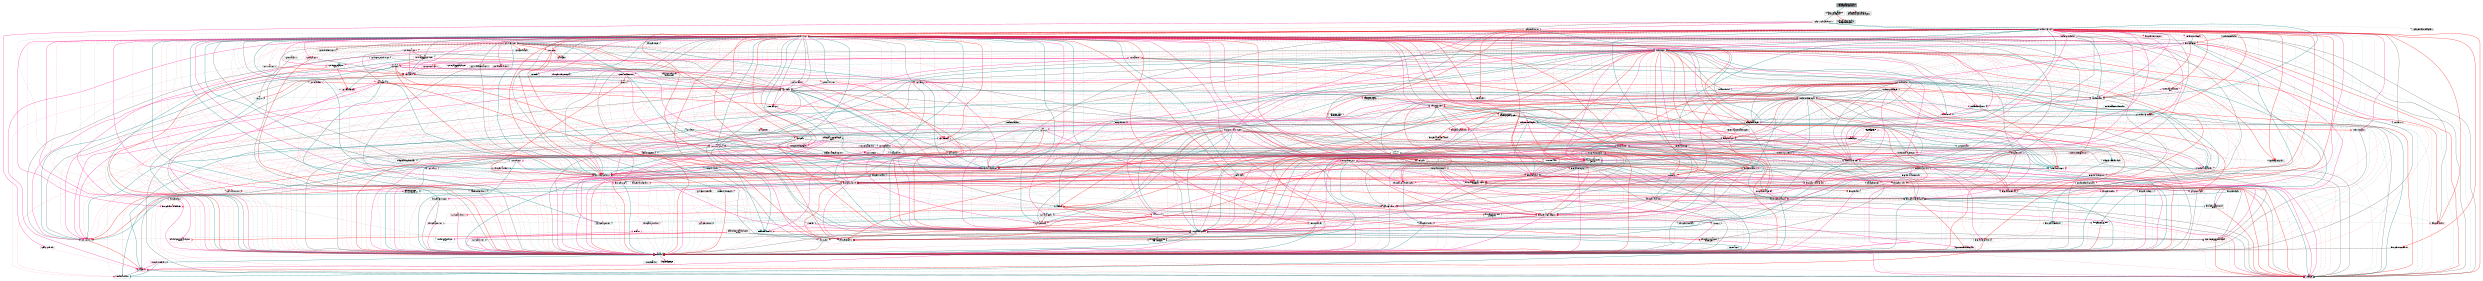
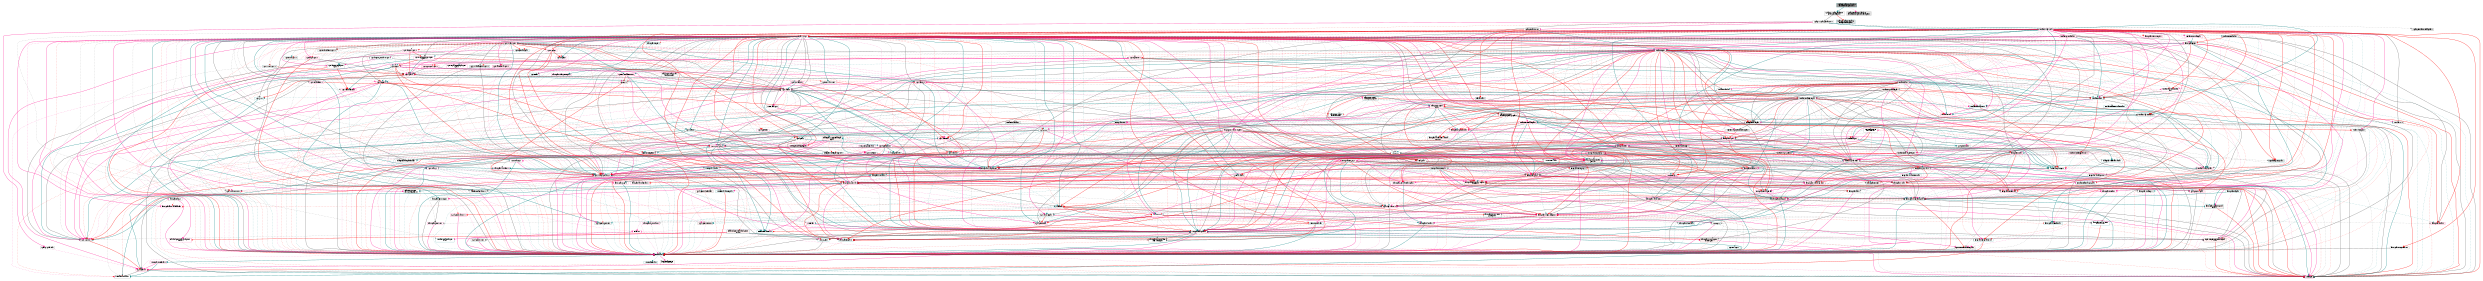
edge "CoreMinimal.h" -> "Math/IntRect.h": style dashed -> bold
